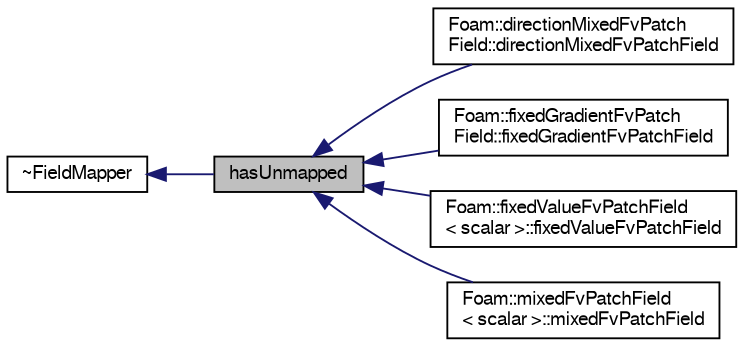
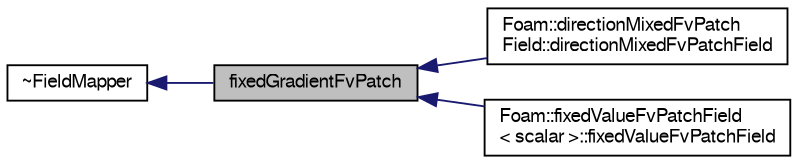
node "Foam::fixedGradientFvPatch Field::fixedGradientFvPatchField": removed
node "hasUnmapped": label "hasUnmapped" -> "fixedGradientFvPatch"
node "Foam::mixedFvPatchField < scalar >::mixedFvPatchField": removed
